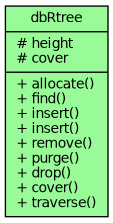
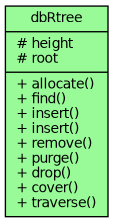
node "dbRtree": text "# cover" -> "# root"
